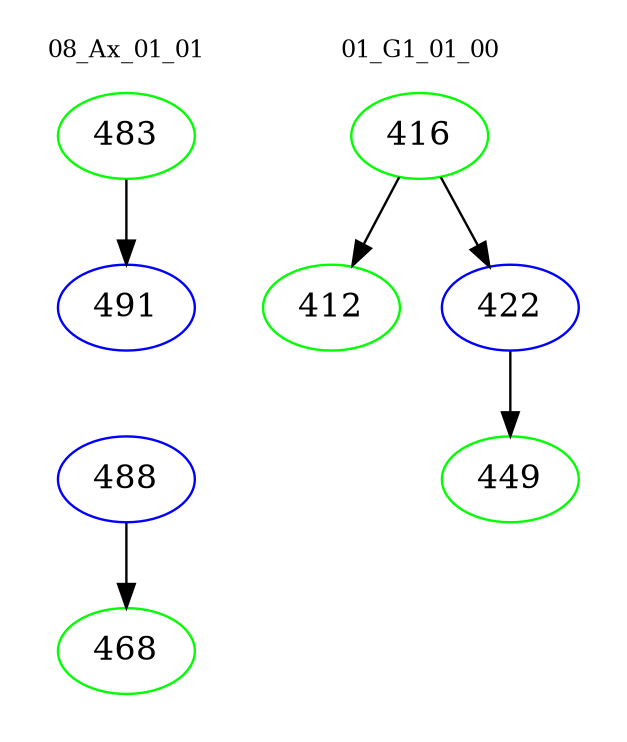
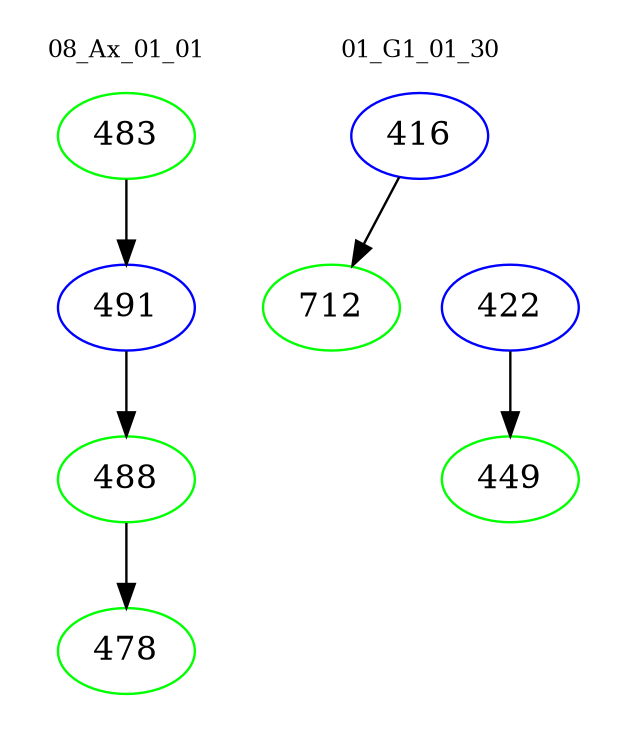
cluster "01_G1_01_00": label "01_G1_01_00" -> "01_G1_01_30"
node "416": color green -> blue
edge "416" -> "422": removed
node "412": label "412" -> "712"
edge "491" -> "488": added
node "488": color blue -> green
node "468": label "468" -> "478"
